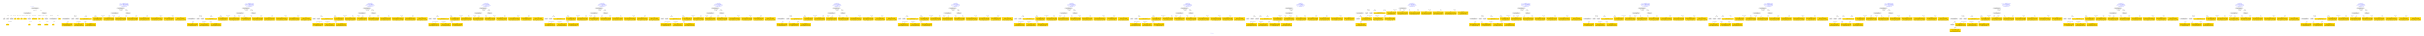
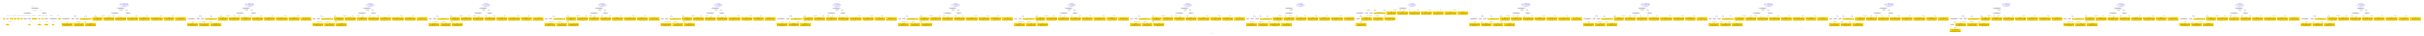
node "Date": fillcolor lightgray -> gold
node "Description": fillcolor lightgray -> gold
node "Credit Line": fillcolor gold -> lightgray
node "Place1": fillcolor gold -> lightgray
